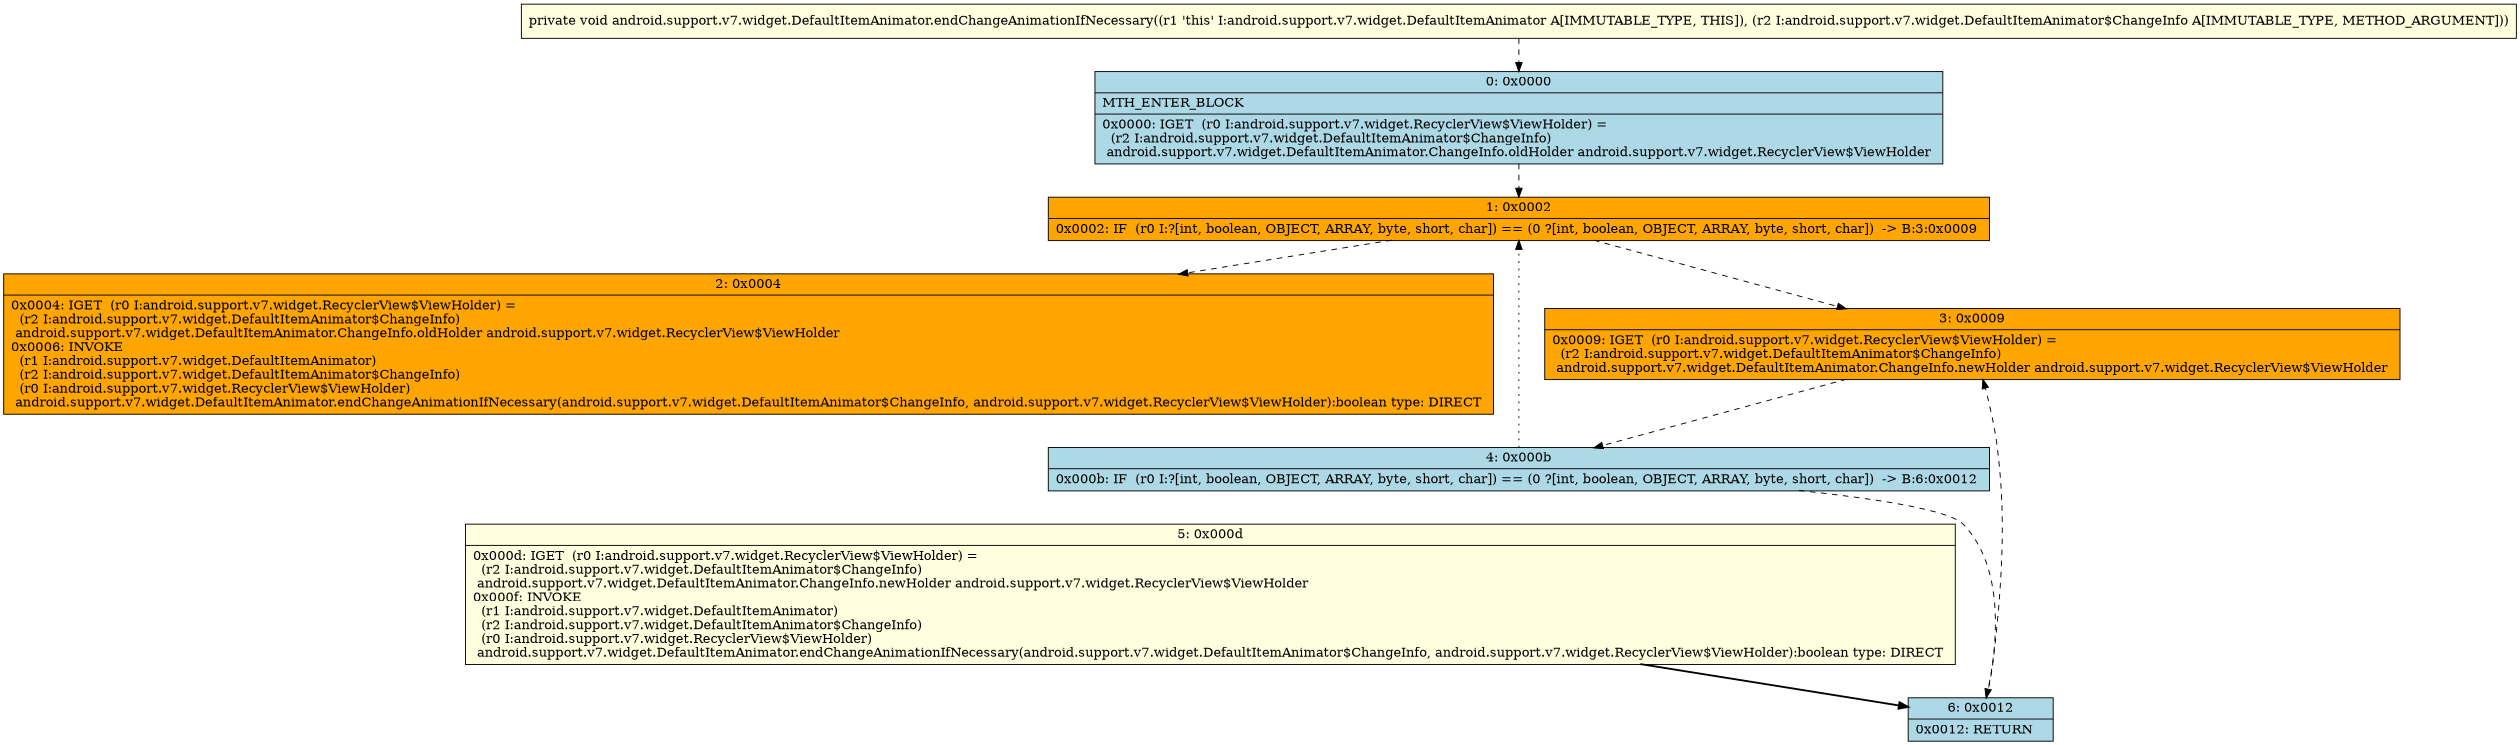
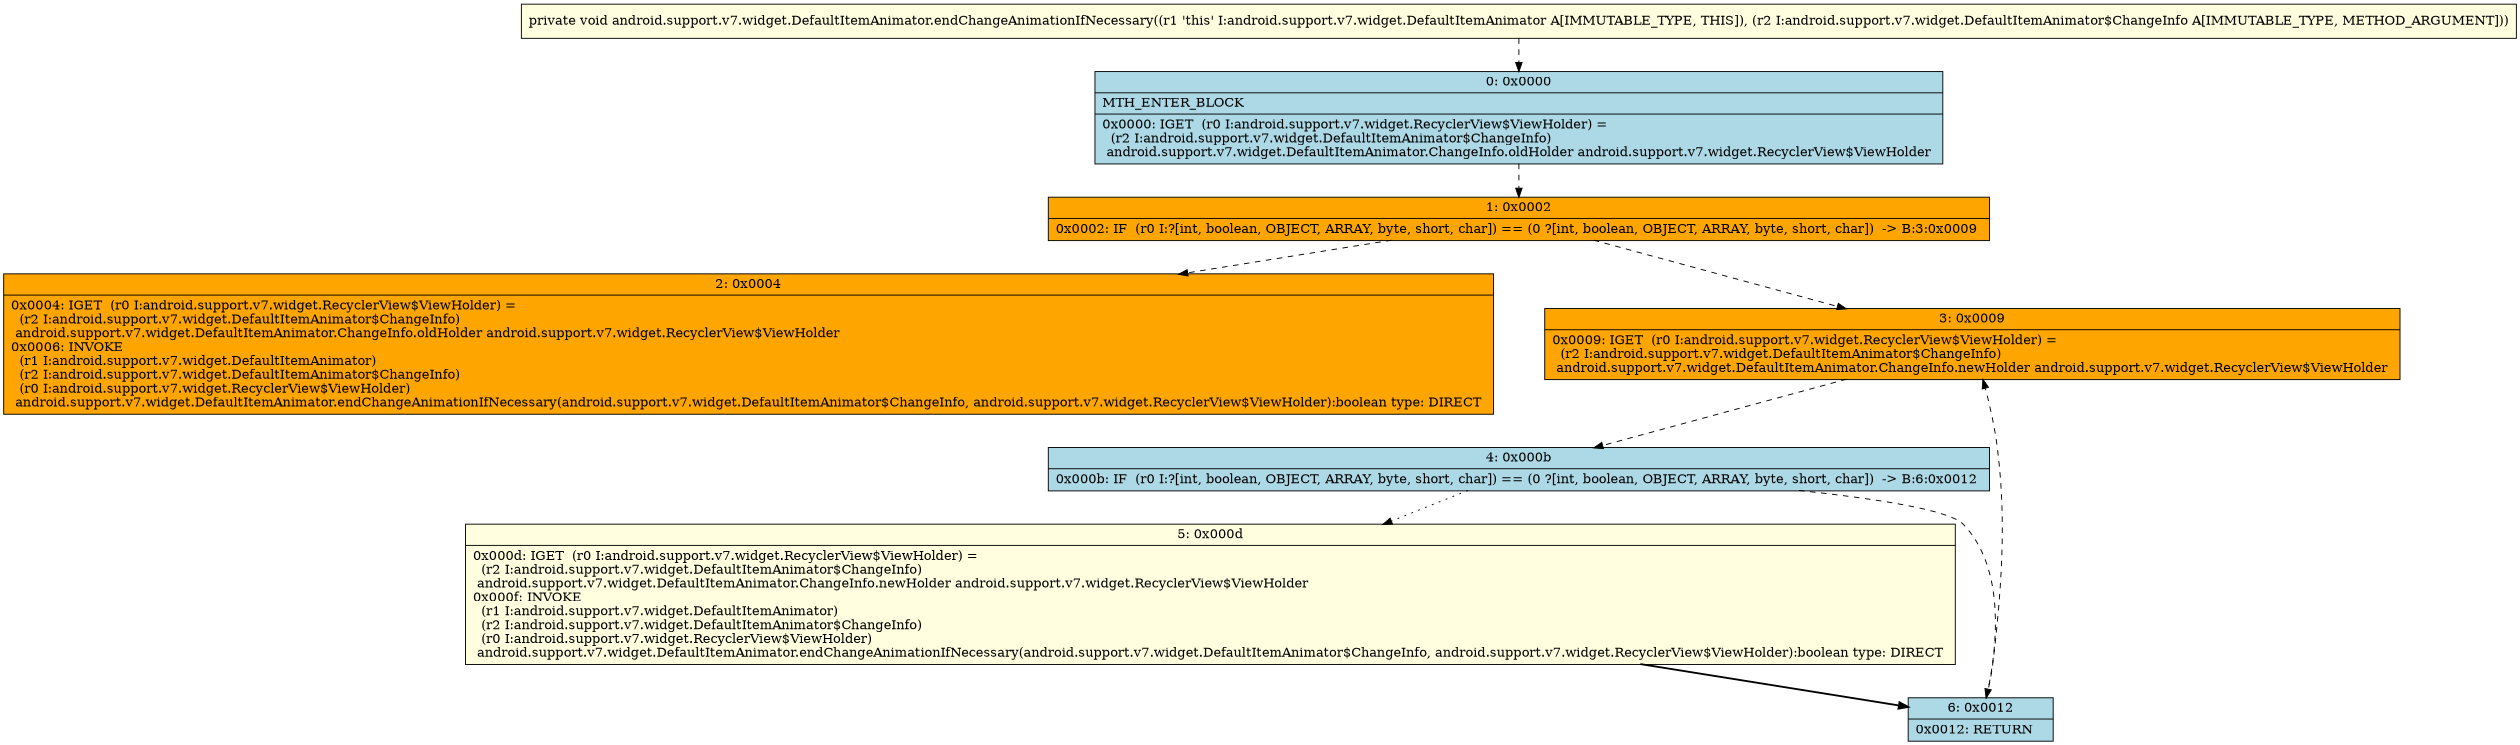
edge "4: 0x000b" -> "1: 0x0002": now "4: 0x000b" -> "5: 0x000d"
